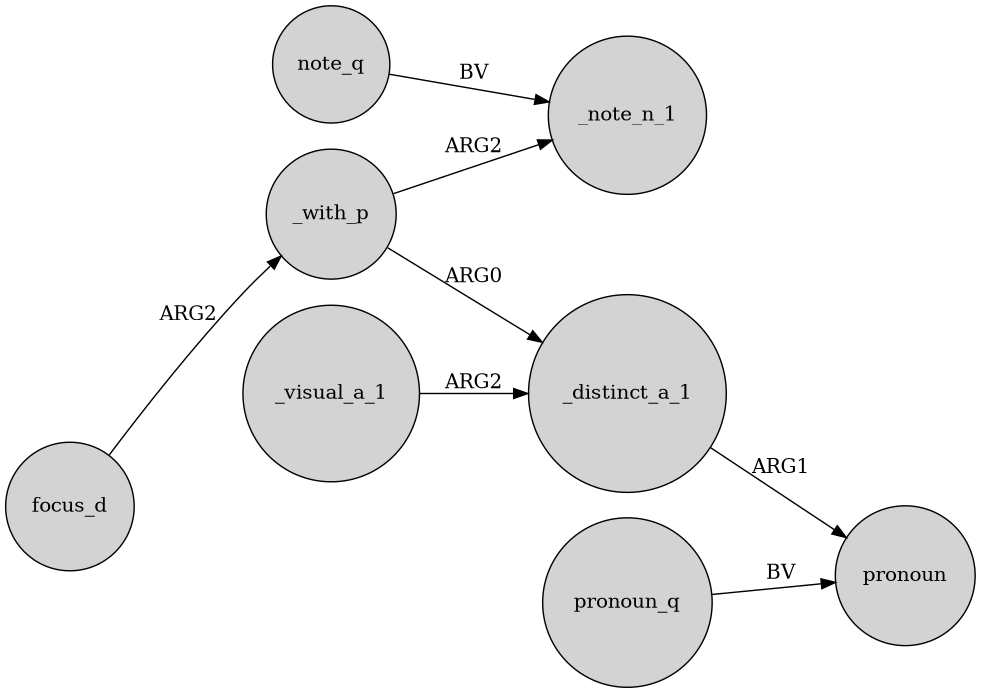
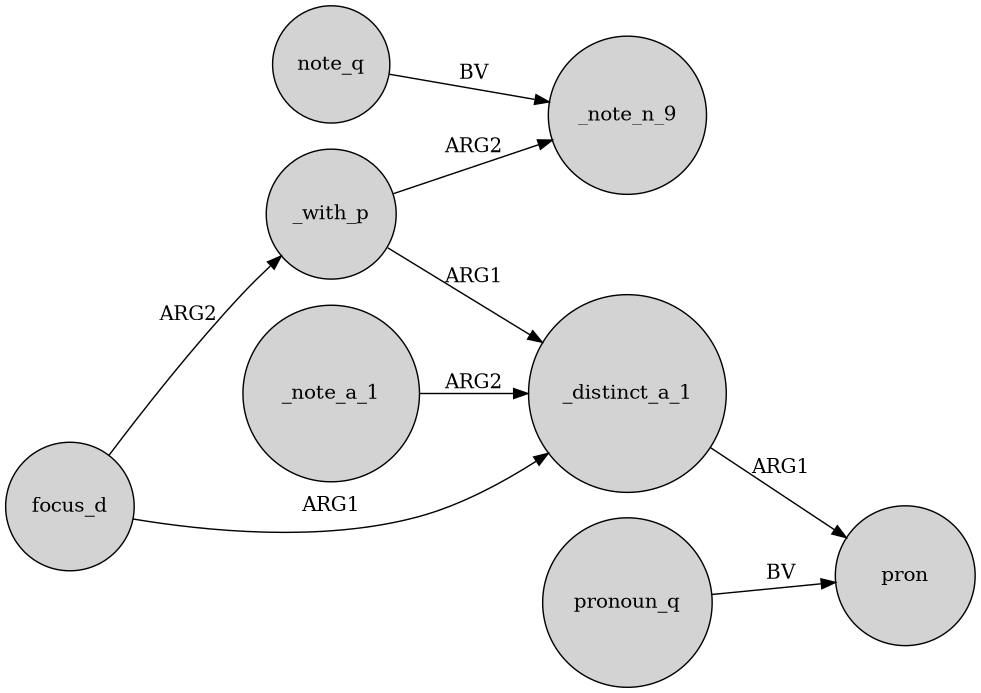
node "_note_n_1": label "_note_n_1" -> "_note_n_9"
edge "_with_p" -> "_distinct_a_1": label "ARG0" -> "ARG1"
node "_visual_a_1": label "_visual_a_1" -> "_note_a_1"
edge "focus_d" -> "_distinct_a_1": added, label "ARG1"
node "pronoun": label "pronoun" -> "pron"
